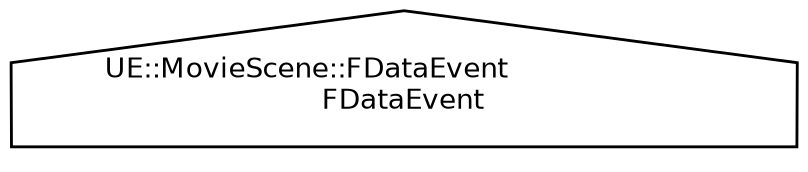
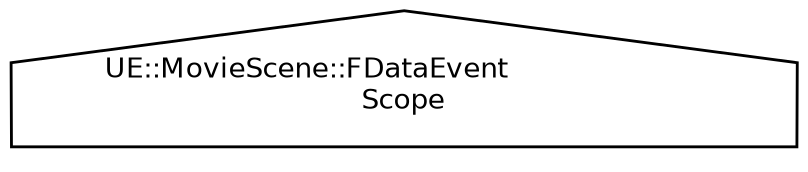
node "UE::MovieScene::FDataEvent FDataEvent": label "UE::MovieScene::FDataEvent FDataEvent" -> "UE::MovieScene::FDataEvent Scope"
